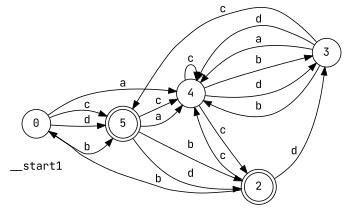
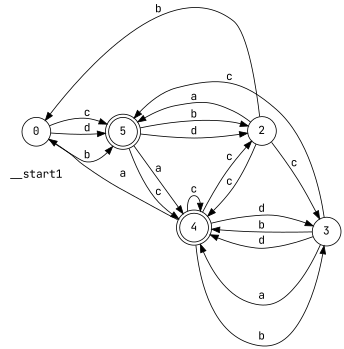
edge "0" -> "4": reversed
node "4": shape circle -> doublecircle
edge "2" -> "5": added, label "a"
edge "2" -> "3": label "d" -> "c"
node "2": shape doublecircle -> circle
